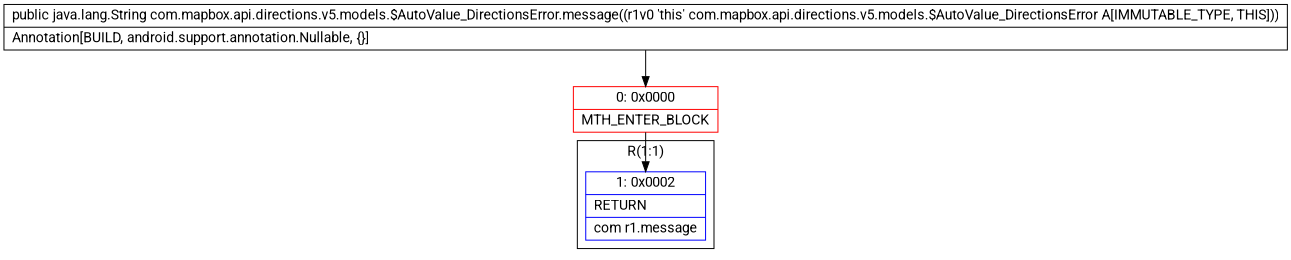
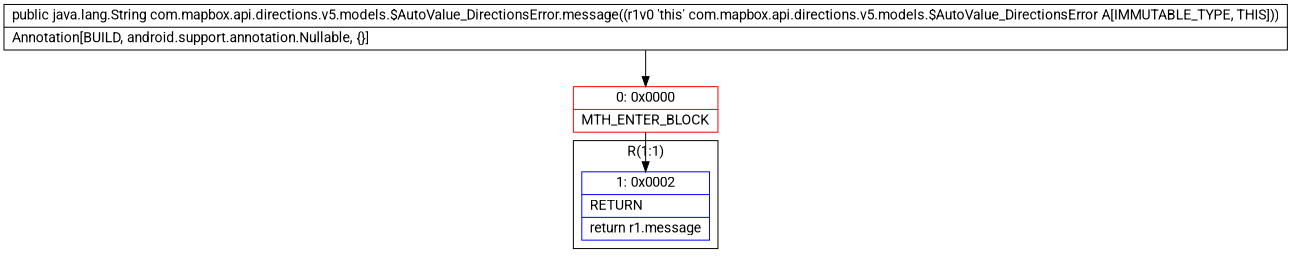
node "1: 0x0002": text "com r1.message" -> "return r1.message"
